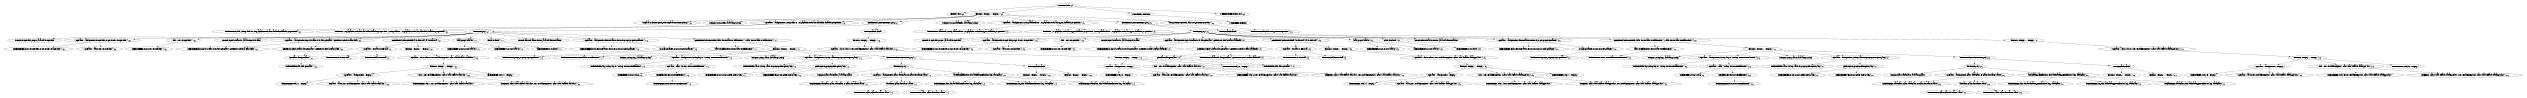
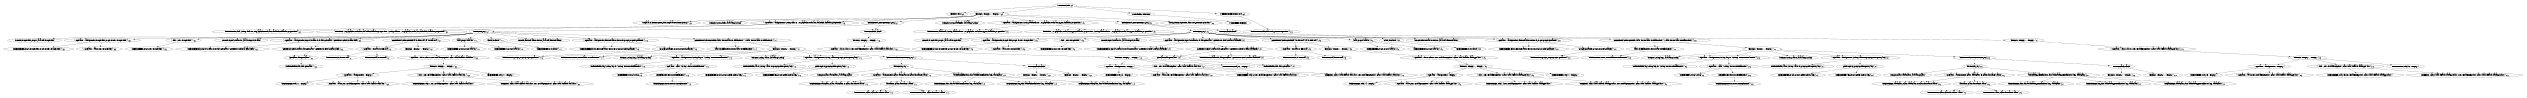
edge "(setSystemProperties,this.setSystemProperties())" -> "(IDENTIFIER,this,this.setSystemProperties())": now "(METHOD_RETURN,void)" -> "(IDENTIFIER,this,this.setSystemProperties())"
